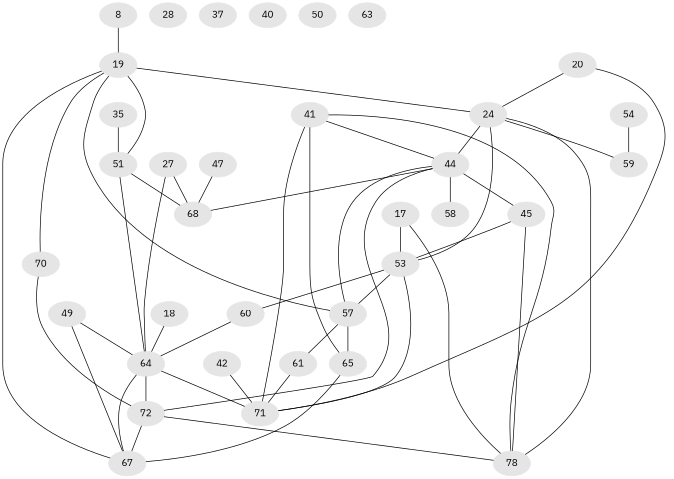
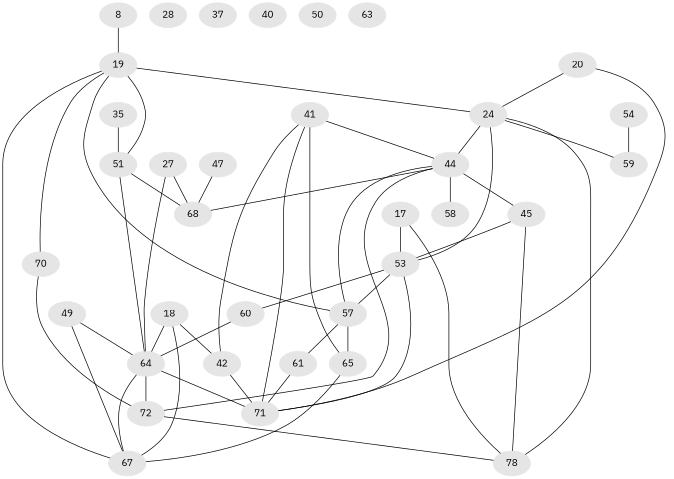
edge "41" -- "78": now "41" -- "42"
edge "18" -- "42": added
edge "72" -- "67": now "18" -- "67"
